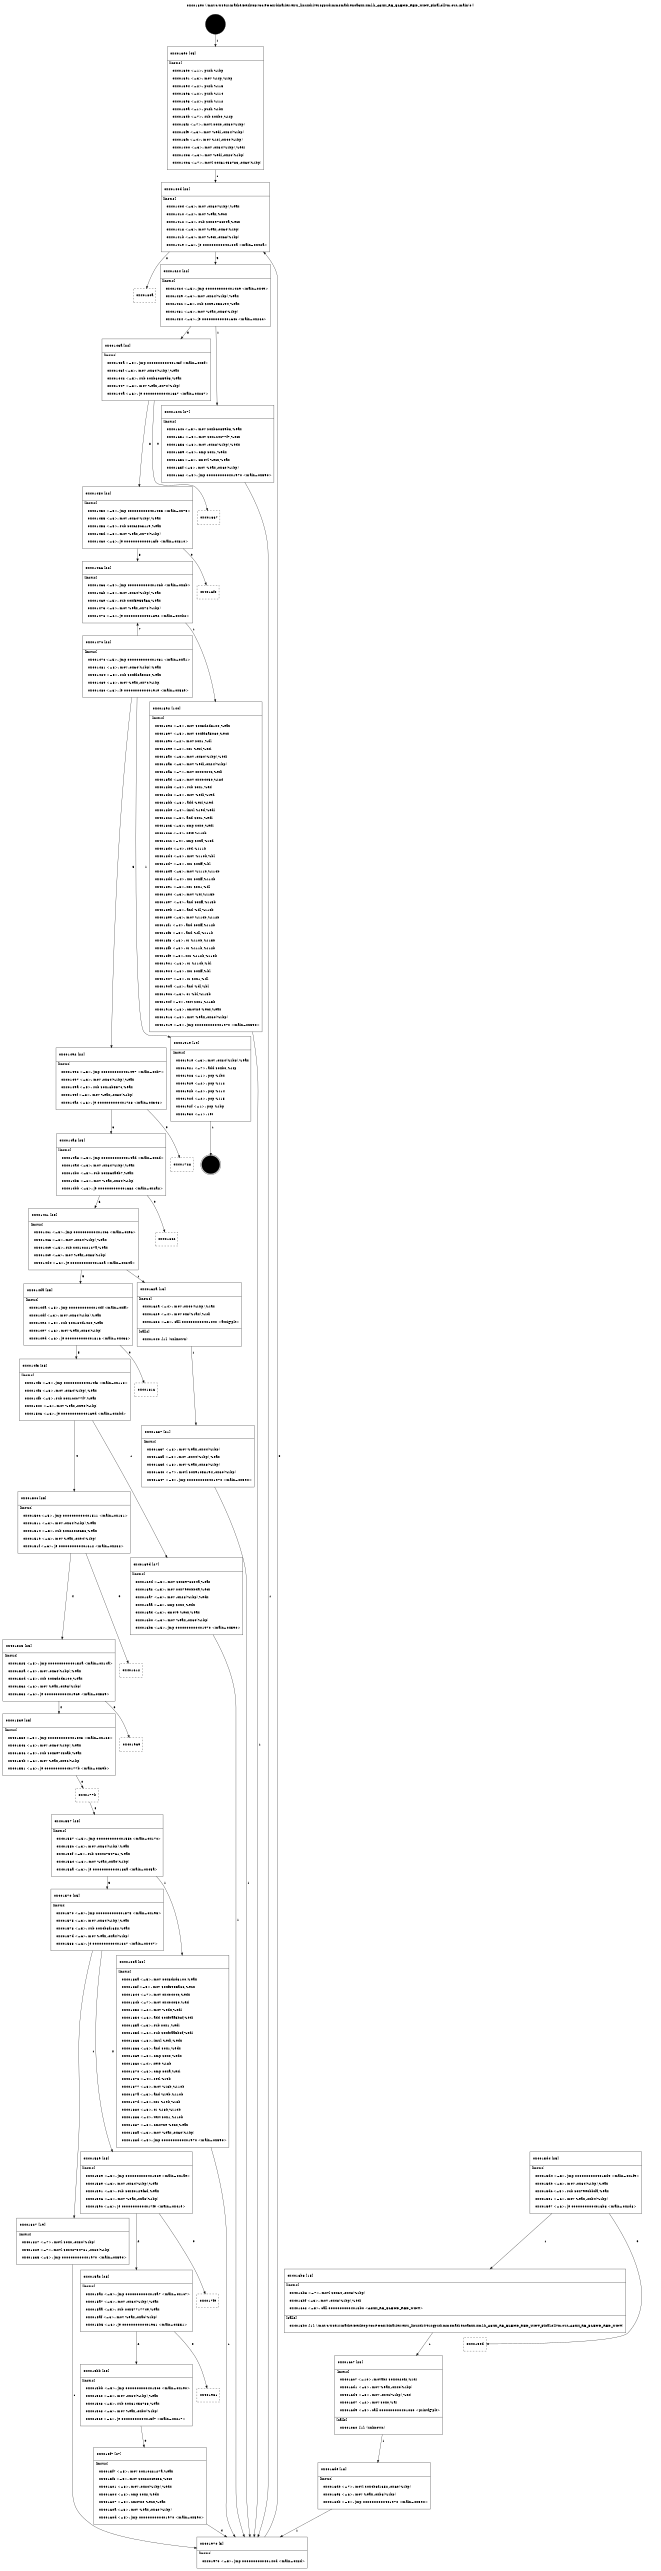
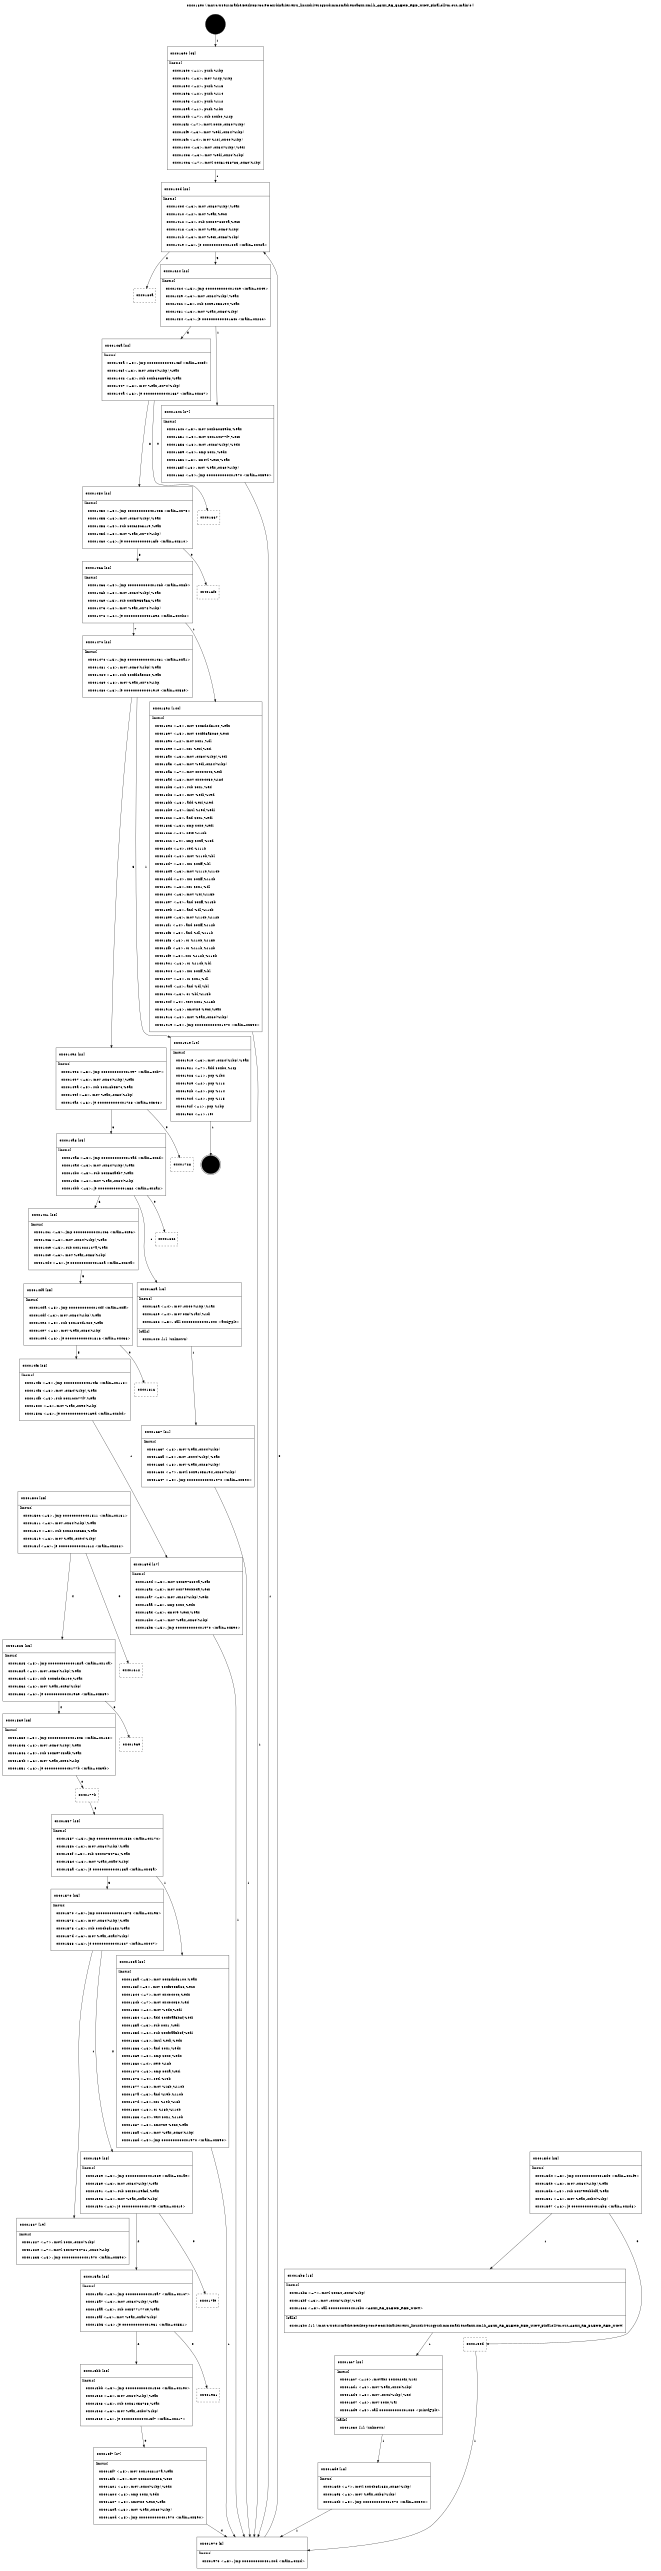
edge "0x40147c [22]" -> "0x401466 [22]": reversed
edge "0x4014c1 [25]" -> "0x40162a [13]": now "0x4014a8 [25]" -> "0x40162a [13]"
edge "0x4014f3 [25]" -> "0x40150c [25]": removed, label "4"
edge "0x401827 [19]" -> "0x401970 [5]": now "0x4015ed" -> "0x401970 [5]"
